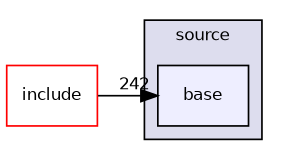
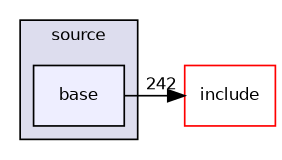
edge "include" -> "base": reversed
